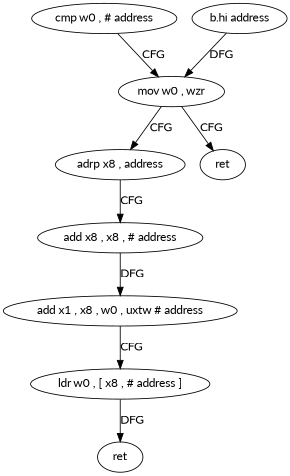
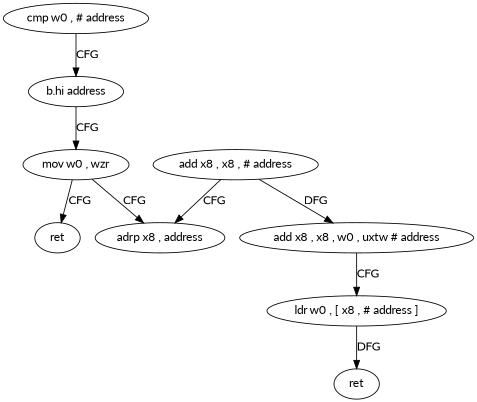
edge "cmp w0 , # address" -> "mov w0 , wzr": now "cmp w0 , # address" -> "b.hi address"
edge "b.hi address" -> "mov w0 , wzr": label "DFG" -> "CFG"
edge "adrp x8 , address" -> "add x8 , x8 , # address": reversed
node "add x1 , x8 , w0 , uxtw # address": label "add x1 , x8 , w0 , uxtw # address" -> "add x8 , x8 , w0 , uxtw # address"
